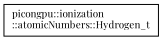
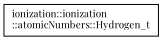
node "picongpu::ionization ::atomicNumbers::Hydrogen_t": label "picongpu::ionization ::atomicNumbers::Hydrogen_t" -> "ionization::ionization ::atomicNumbers::Hydrogen_t"
